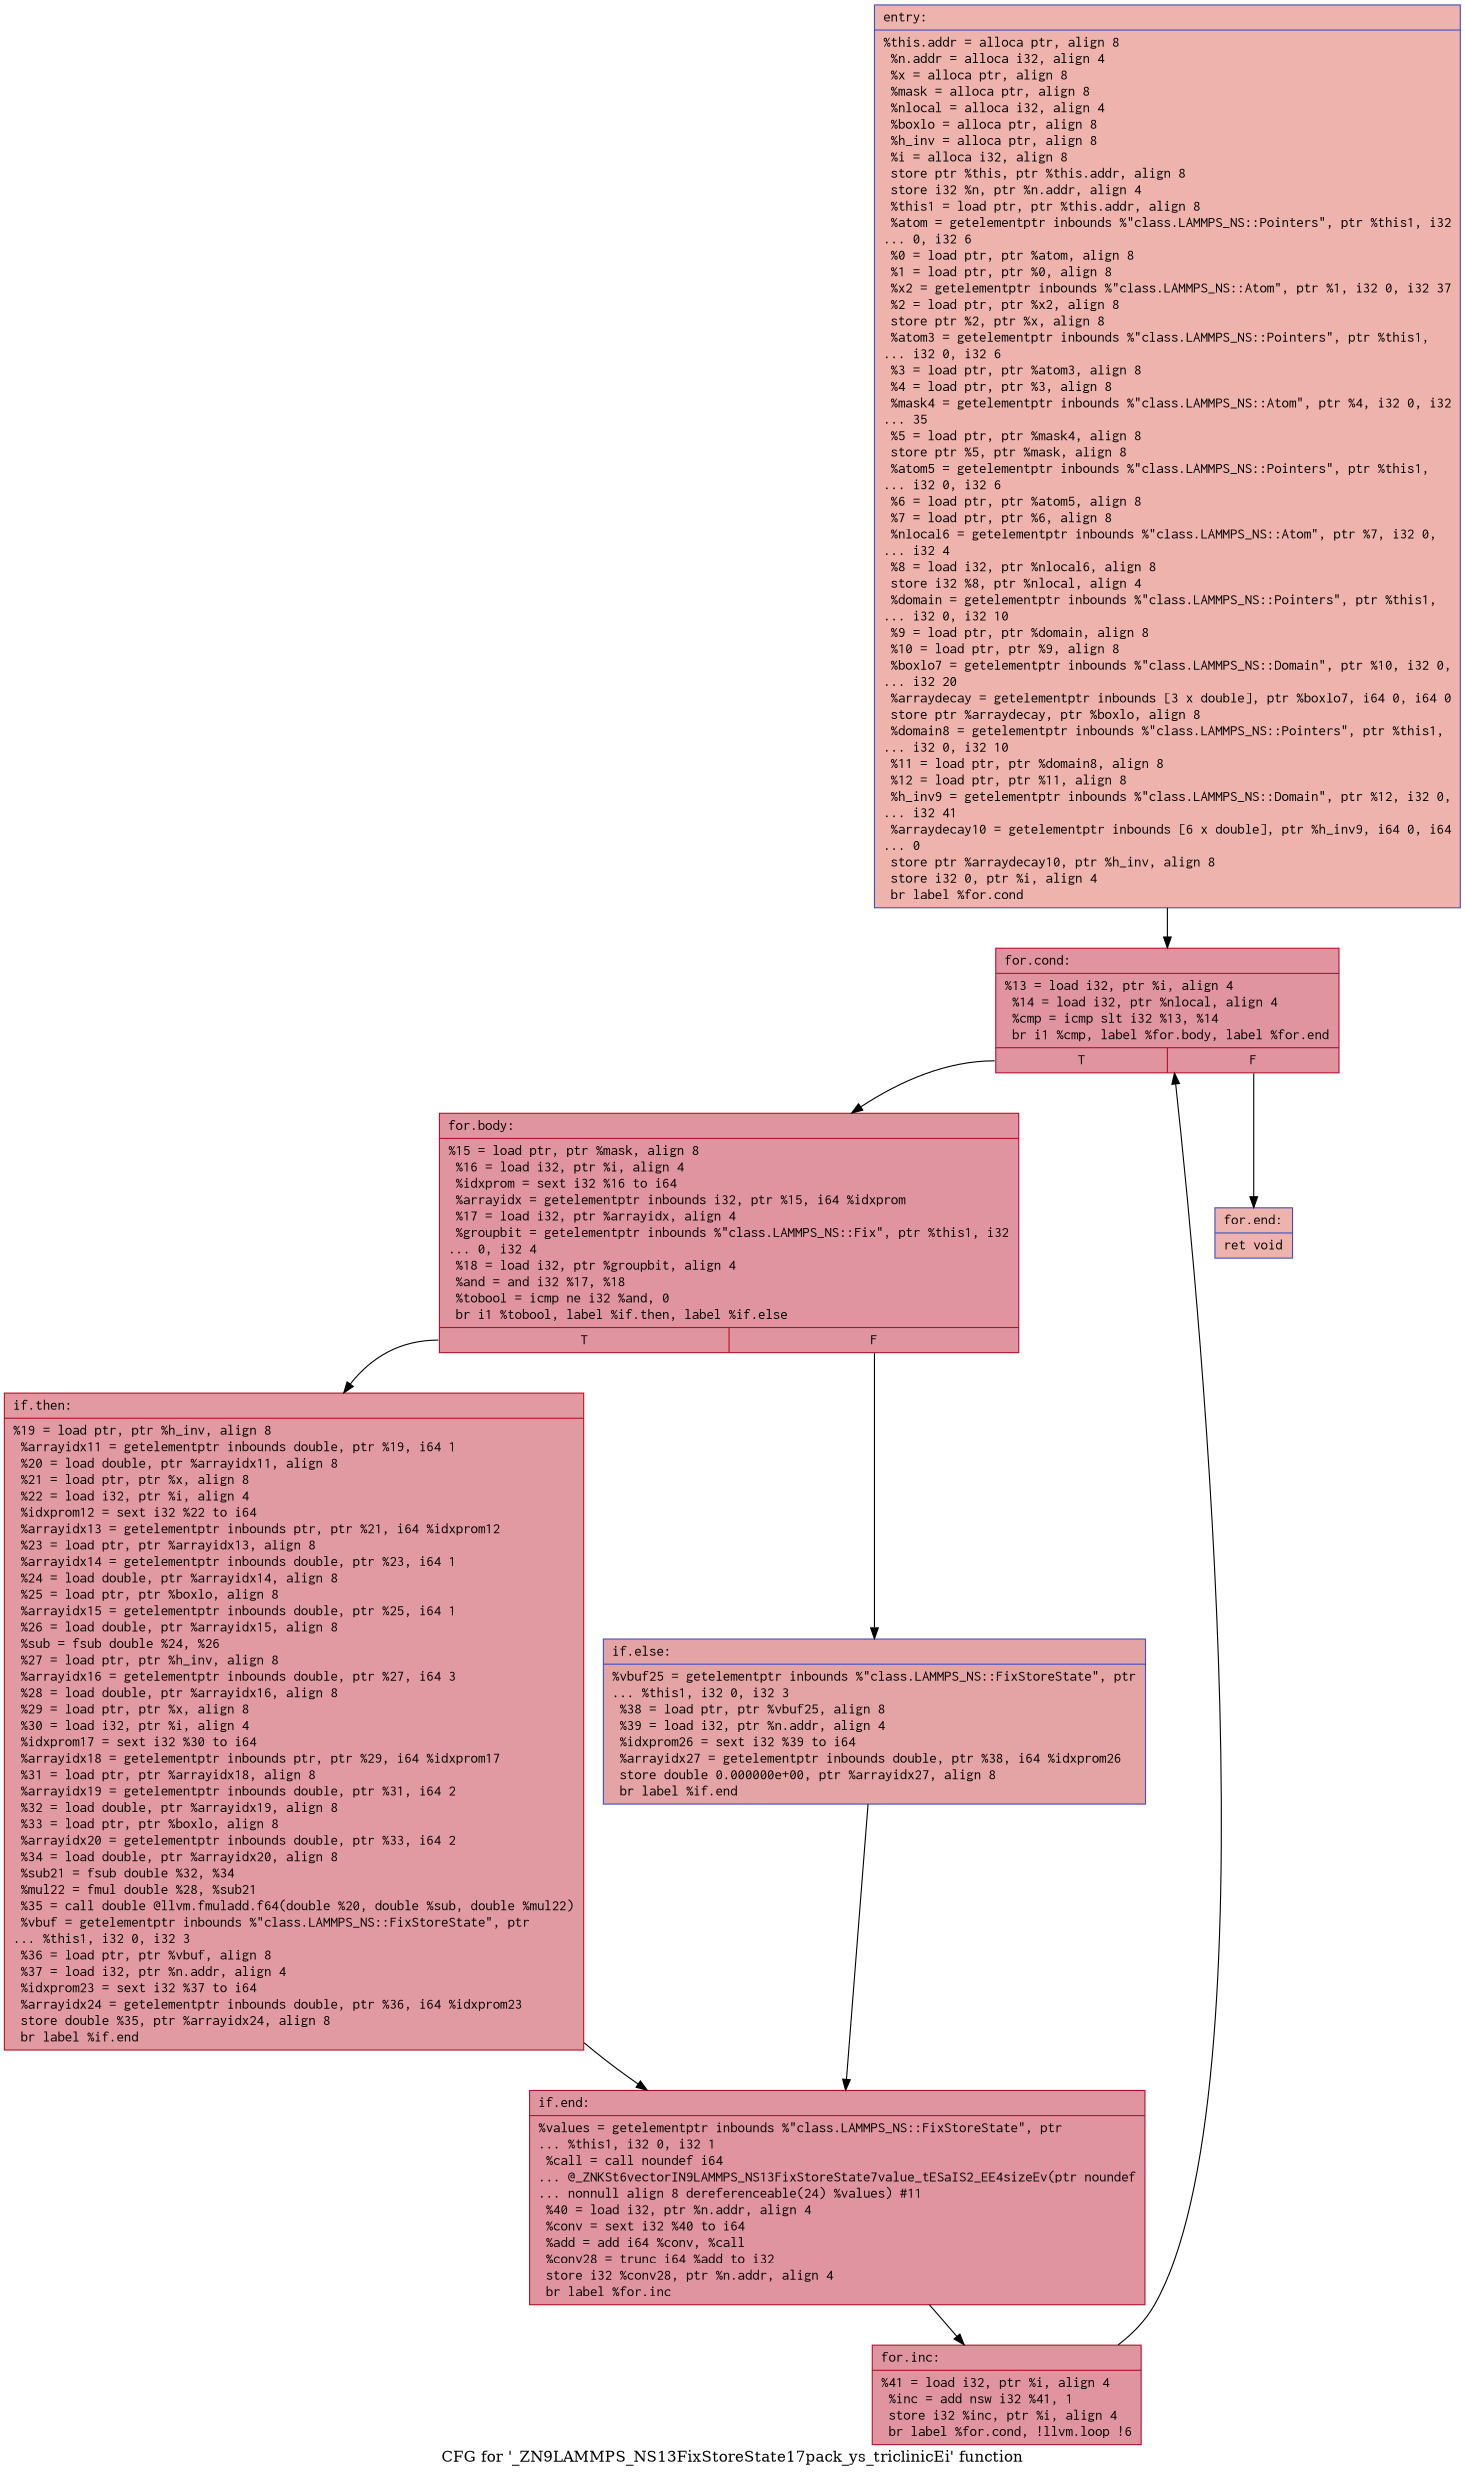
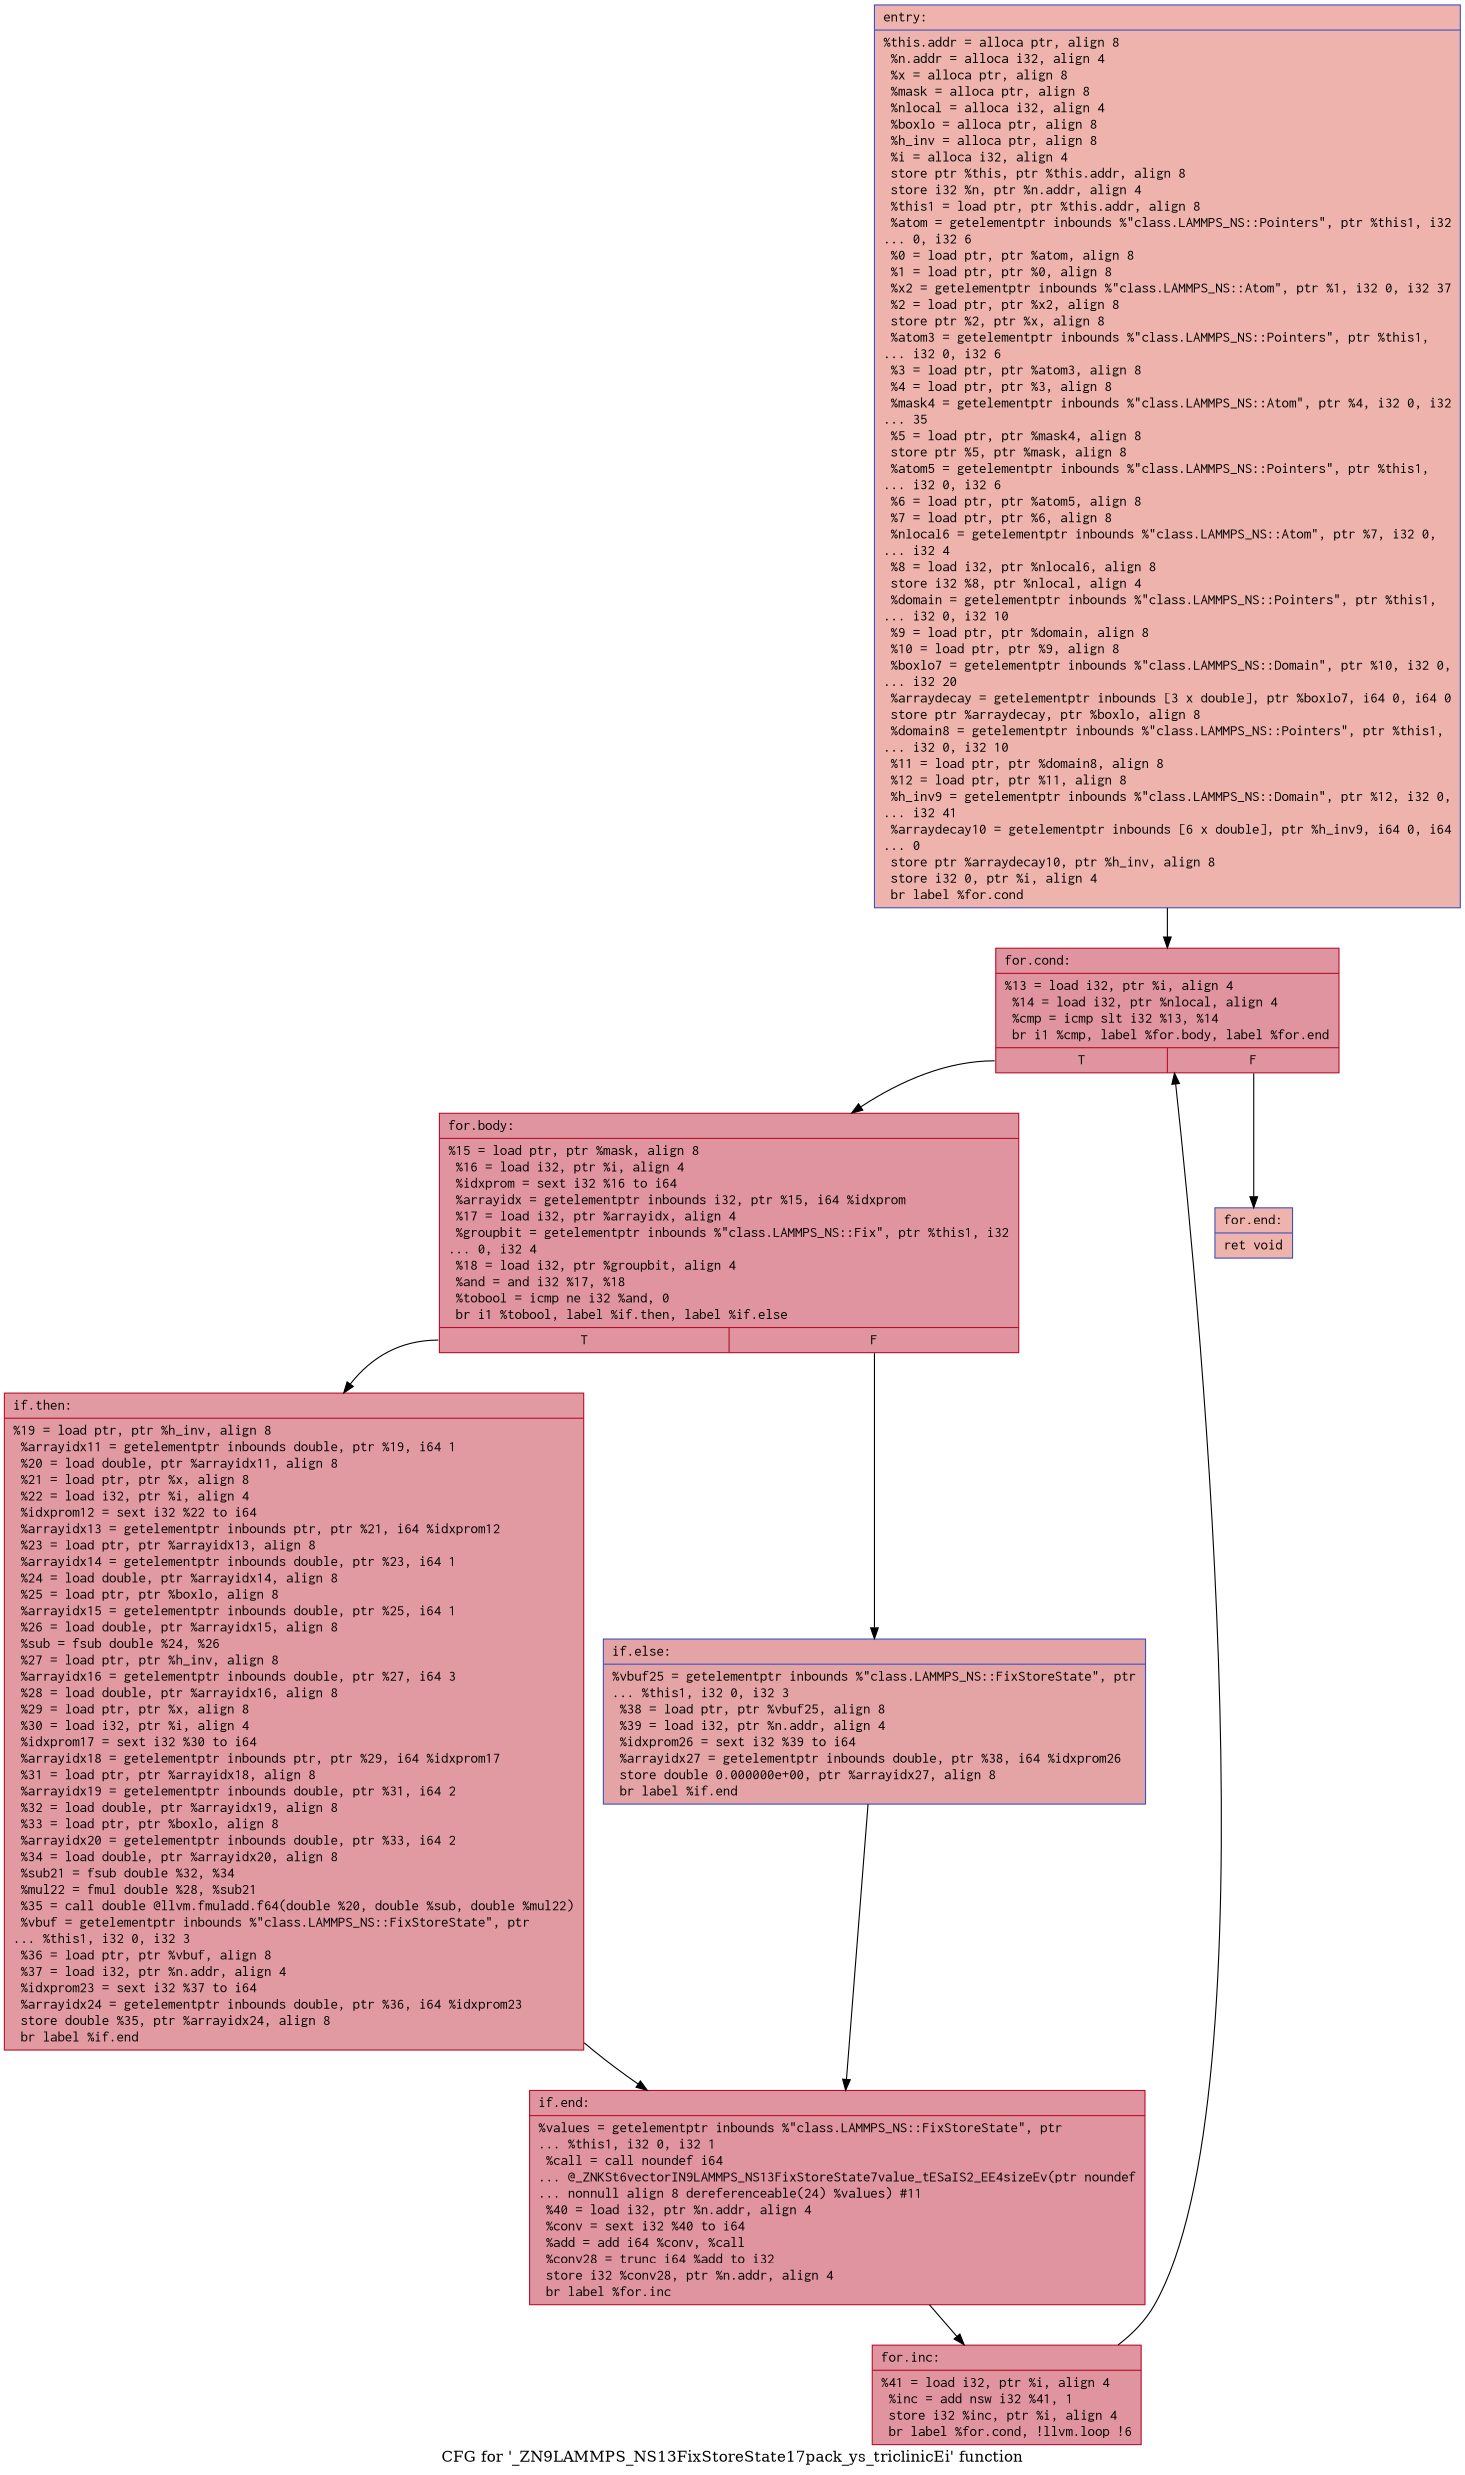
node "entry:": text "%i = alloca i32, align 8" -> "%i = alloca i32, align 4"
